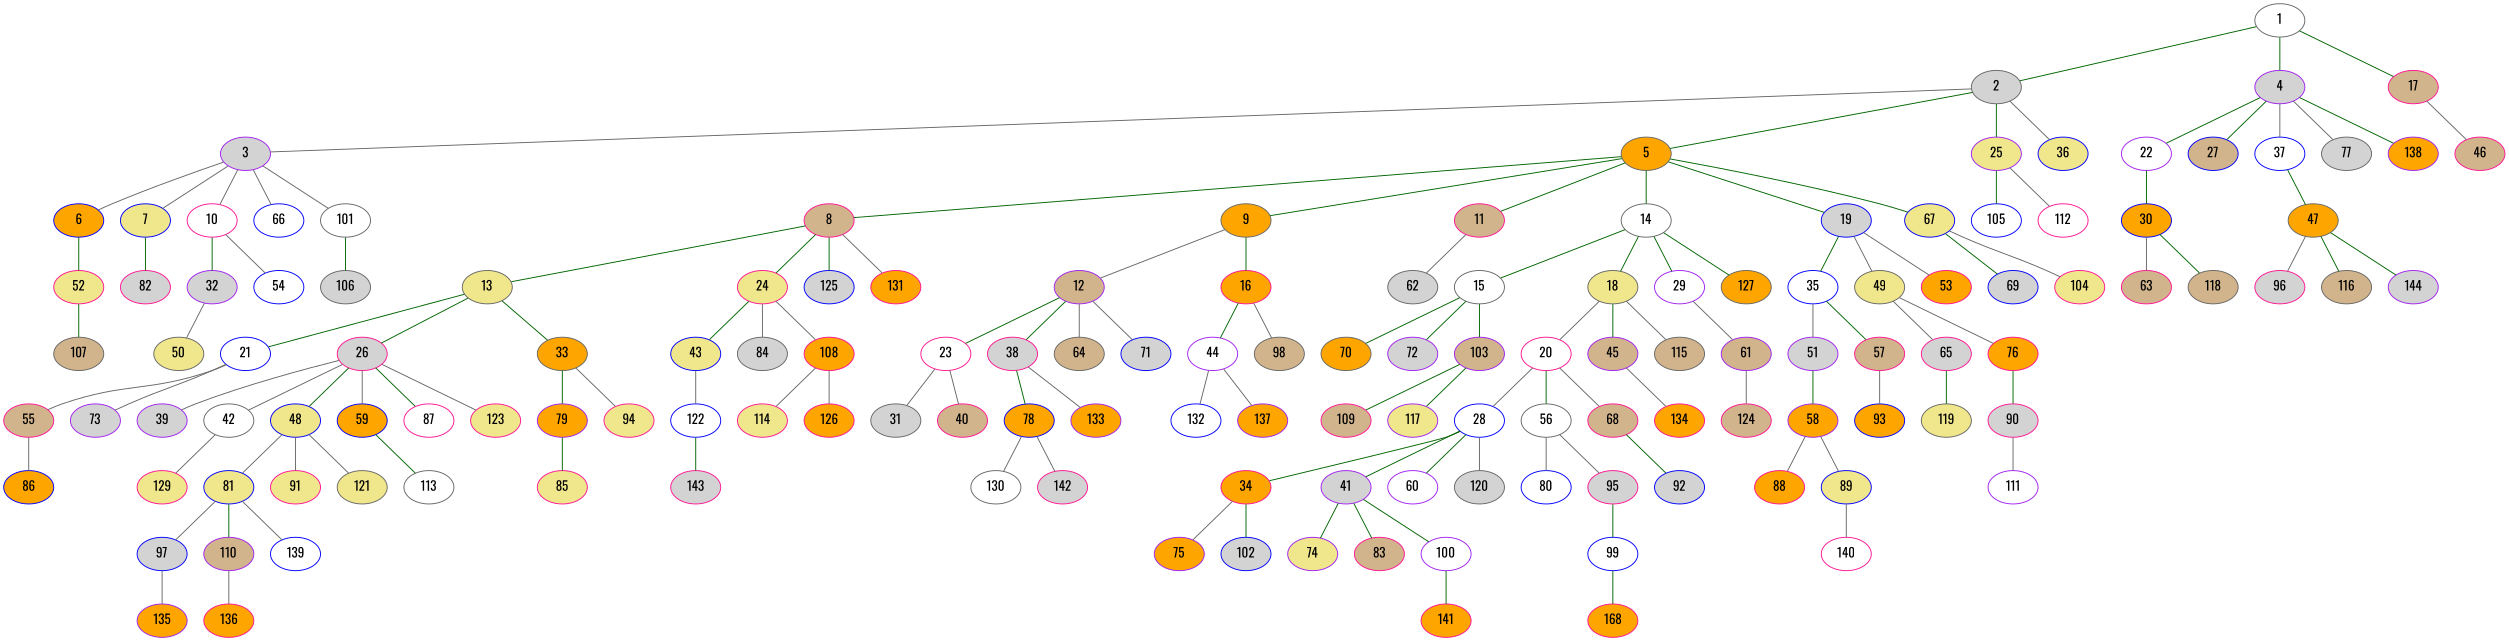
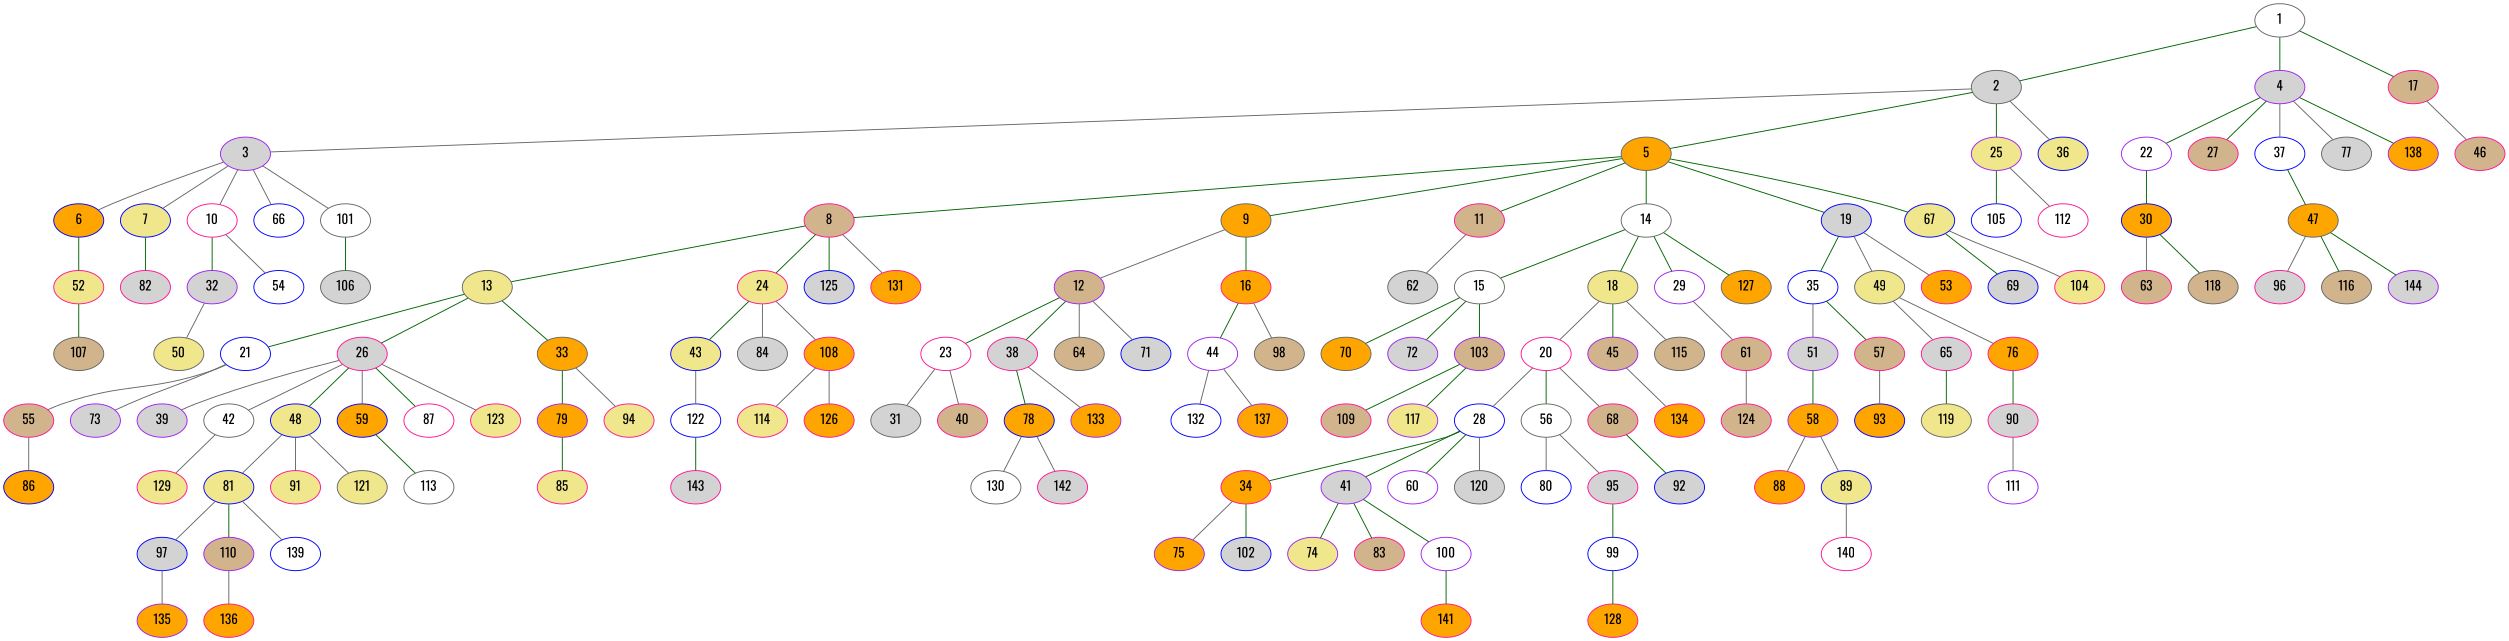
node "27": color blue -> deeppink
node "61": color purple -> deeppink
node "168": label "168" -> "128"
